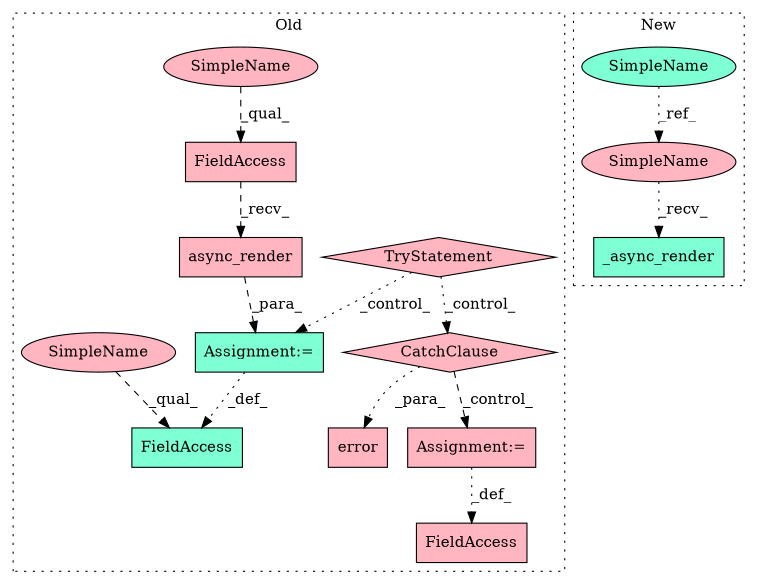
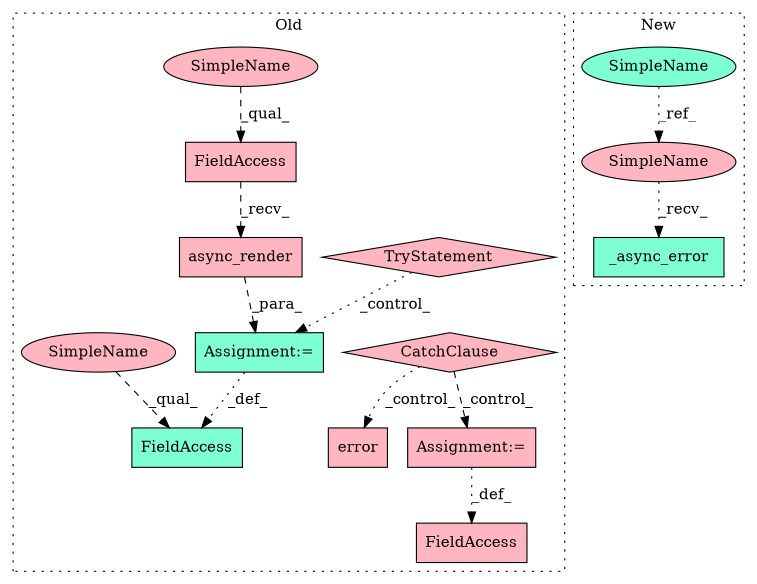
node "_async_render": label "_async_render" -> "_async_error"
edge "TryStatement" -> "CatchClause": removed, label "_control_"
edge "CatchClause" -> "error": label "_para_" -> "_control_"
